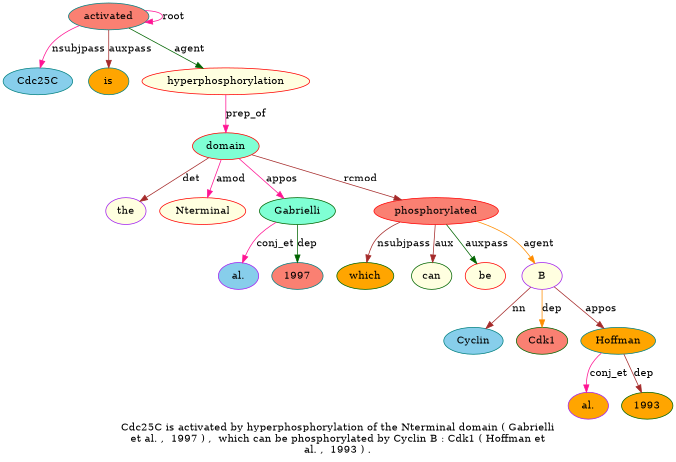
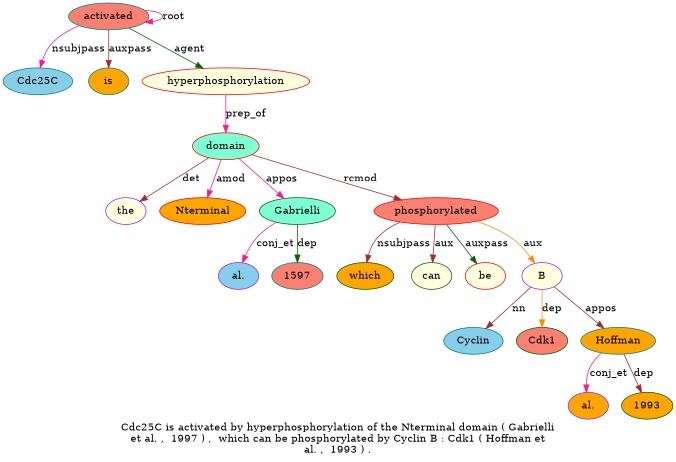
node "Nterminal": fillcolor lightyellow -> orange
edge "phosphorylated" -> "B": label "agent" -> "aux"
node "1997": label "1997" -> "1597"
